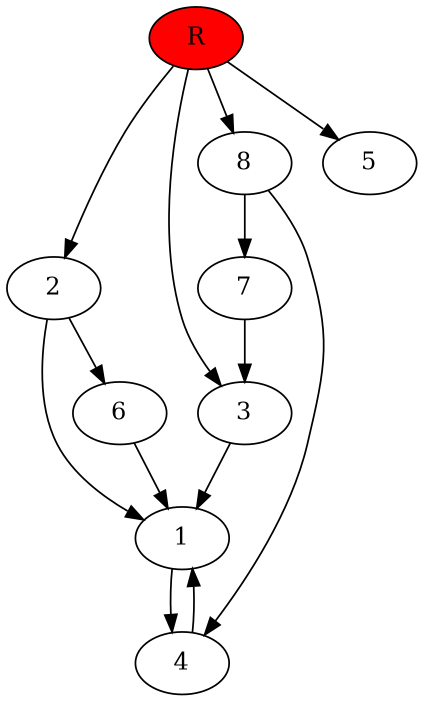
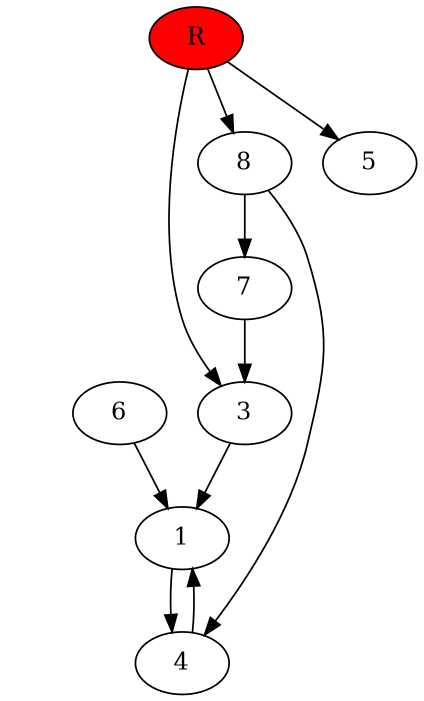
node "2": removed
